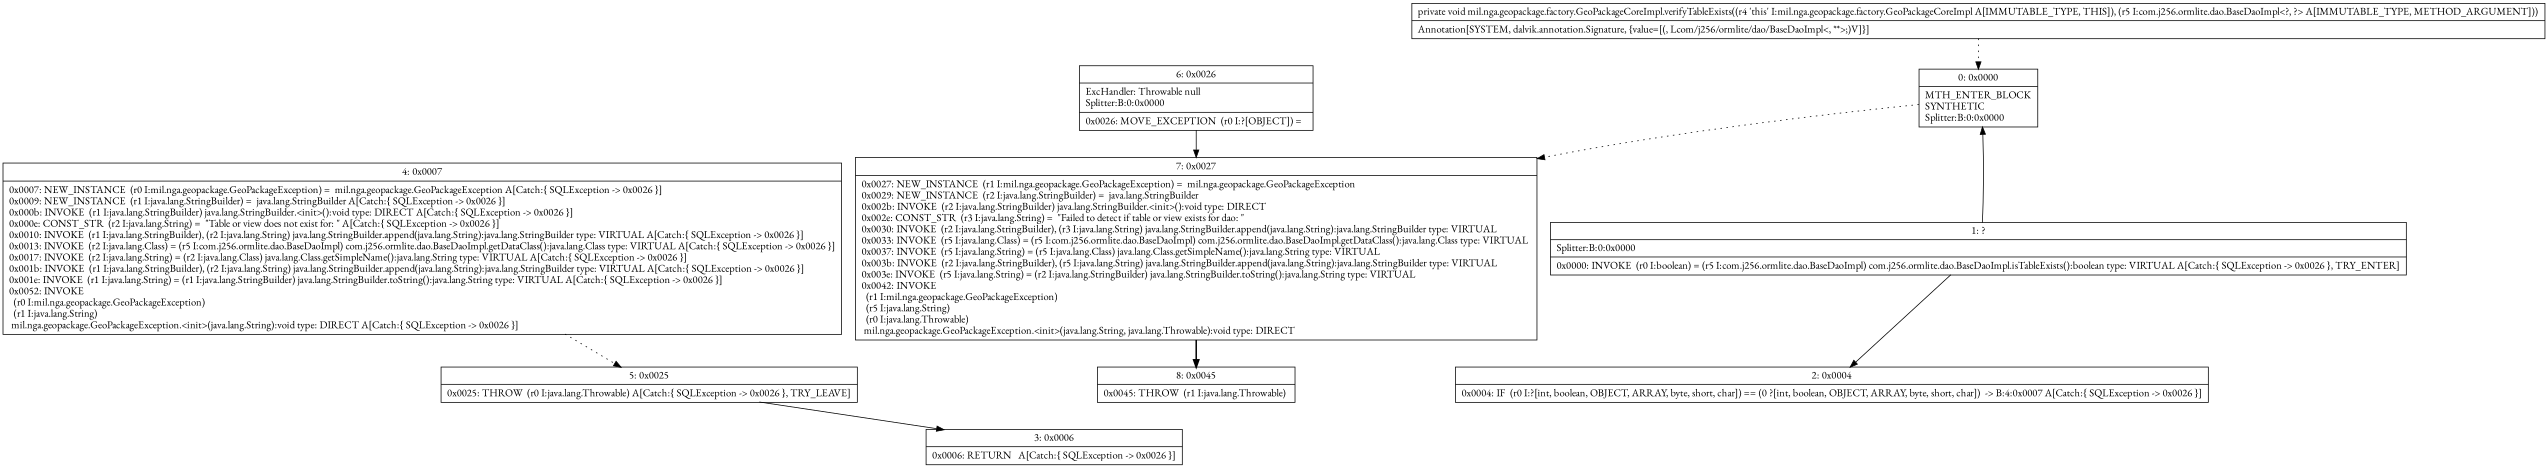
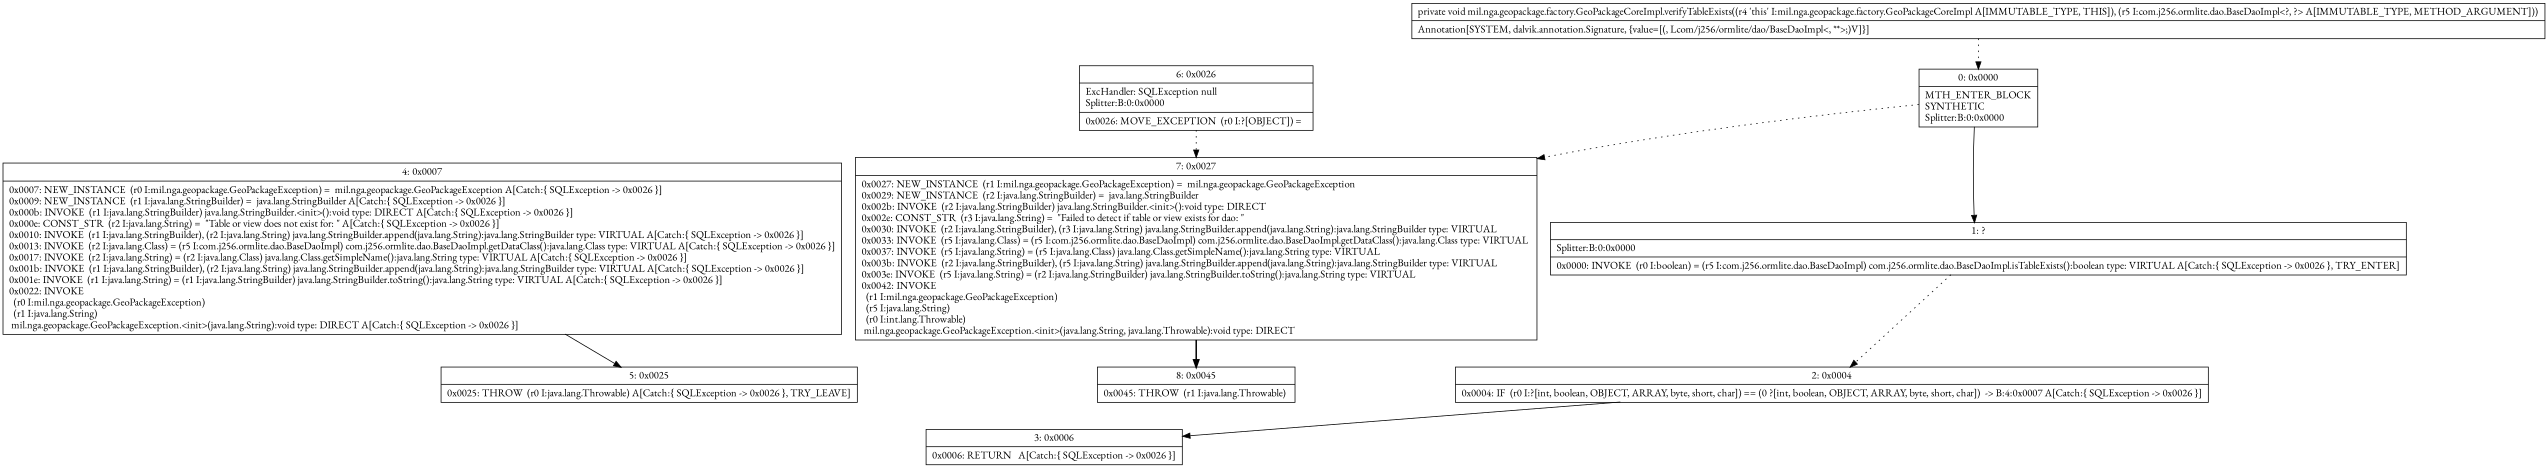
node "6: 0x0026": text "ExcHandler: Throwable null" -> "ExcHandler: SQLException null"
edge "6: 0x0026" -> "7: 0x0027": style solid -> dotted
edge "1: ?" -> "0: 0x0000": reversed
node "4: 0x0007": text "0x0052: INVOKE" -> "0x0022: INVOKE"
edge "1: ?" -> "2: 0x0004": style solid -> dotted
node "7: 0x0027": text "(r0 I:java.lang.Throwable)" -> "(r0 I:int.lang.Throwable)"
edge "4: 0x0007" -> "5: 0x0025": style dotted -> solid
edge "5: 0x0025" -> "3: 0x0006": now "2: 0x0004" -> "3: 0x0006"
